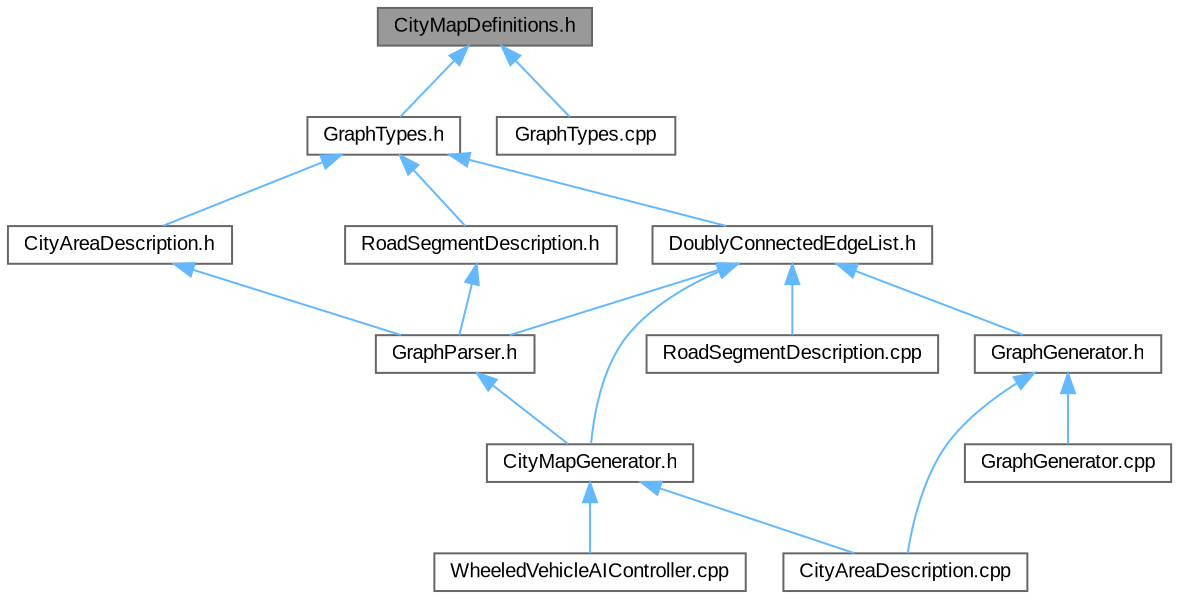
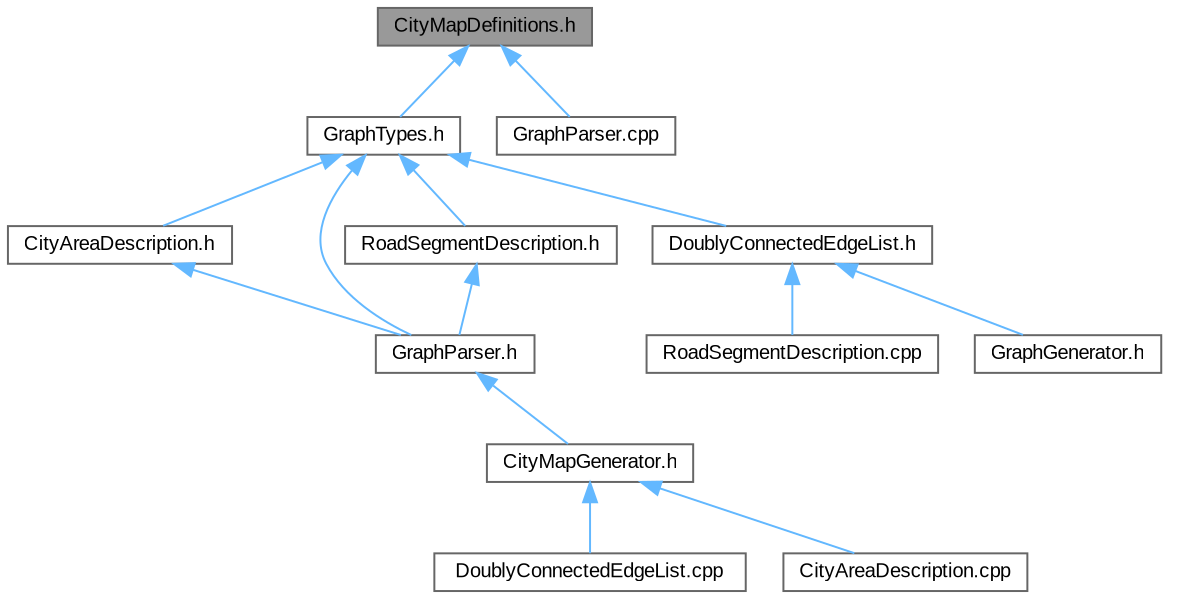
node "GraphTypes.cpp": label "GraphTypes.cpp" -> "GraphParser.cpp"
edge "GraphParser.h" -> "DoublyConnectedEdgeList.h": now "GraphParser.h" -> "GraphTypes.h"
edge "CityMapGenerator.h" -> "DoublyConnectedEdgeList.h": removed
edge "CityAreaDescription.cpp" -> "GraphGenerator.h": removed
node "GraphGenerator.cpp": removed
node "WheeledVehicleAIController.cpp": label "WheeledVehicleAIController.cpp" -> "DoublyConnectedEdgeList.cpp"
